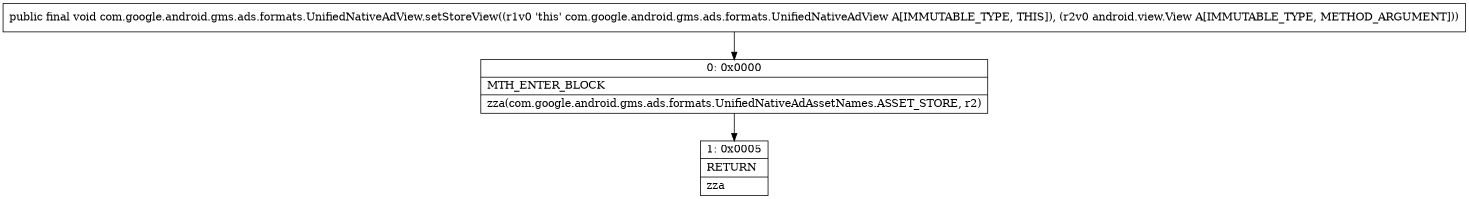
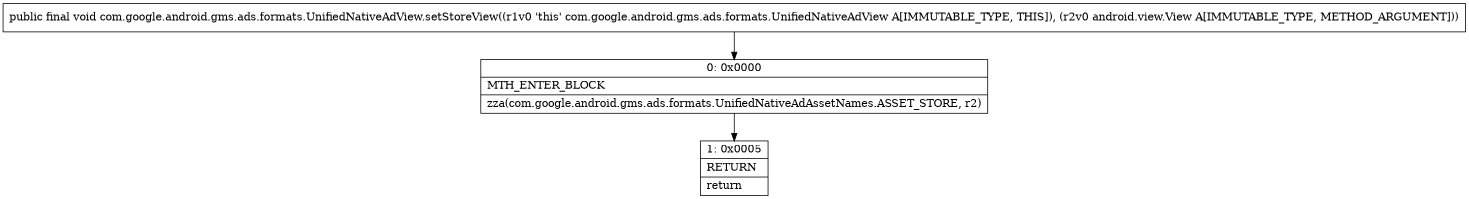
node "1: 0x0005": text "zza" -> "return"
